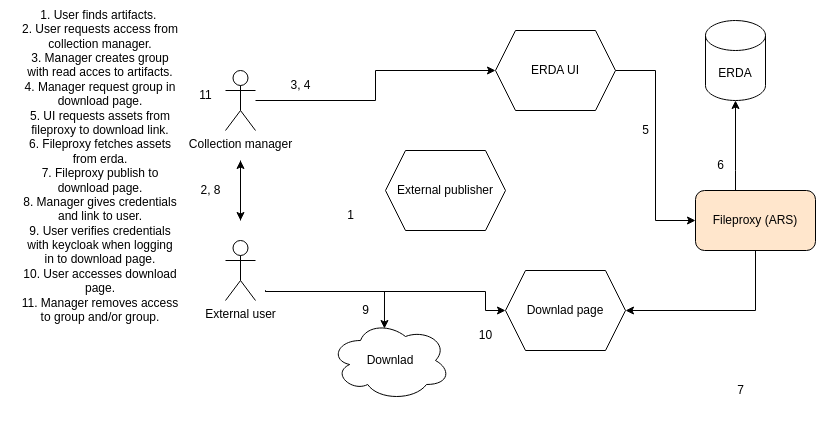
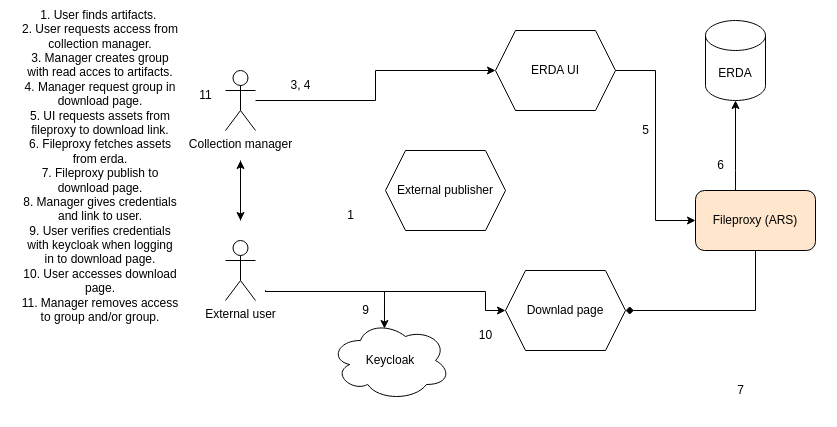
node "2, 8": removed
edge "Fileproxy (ARS)" -> "Downlad page": arrowhead classic -> diamond
node "Downlad": label "Downlad" -> "Keycloak"
